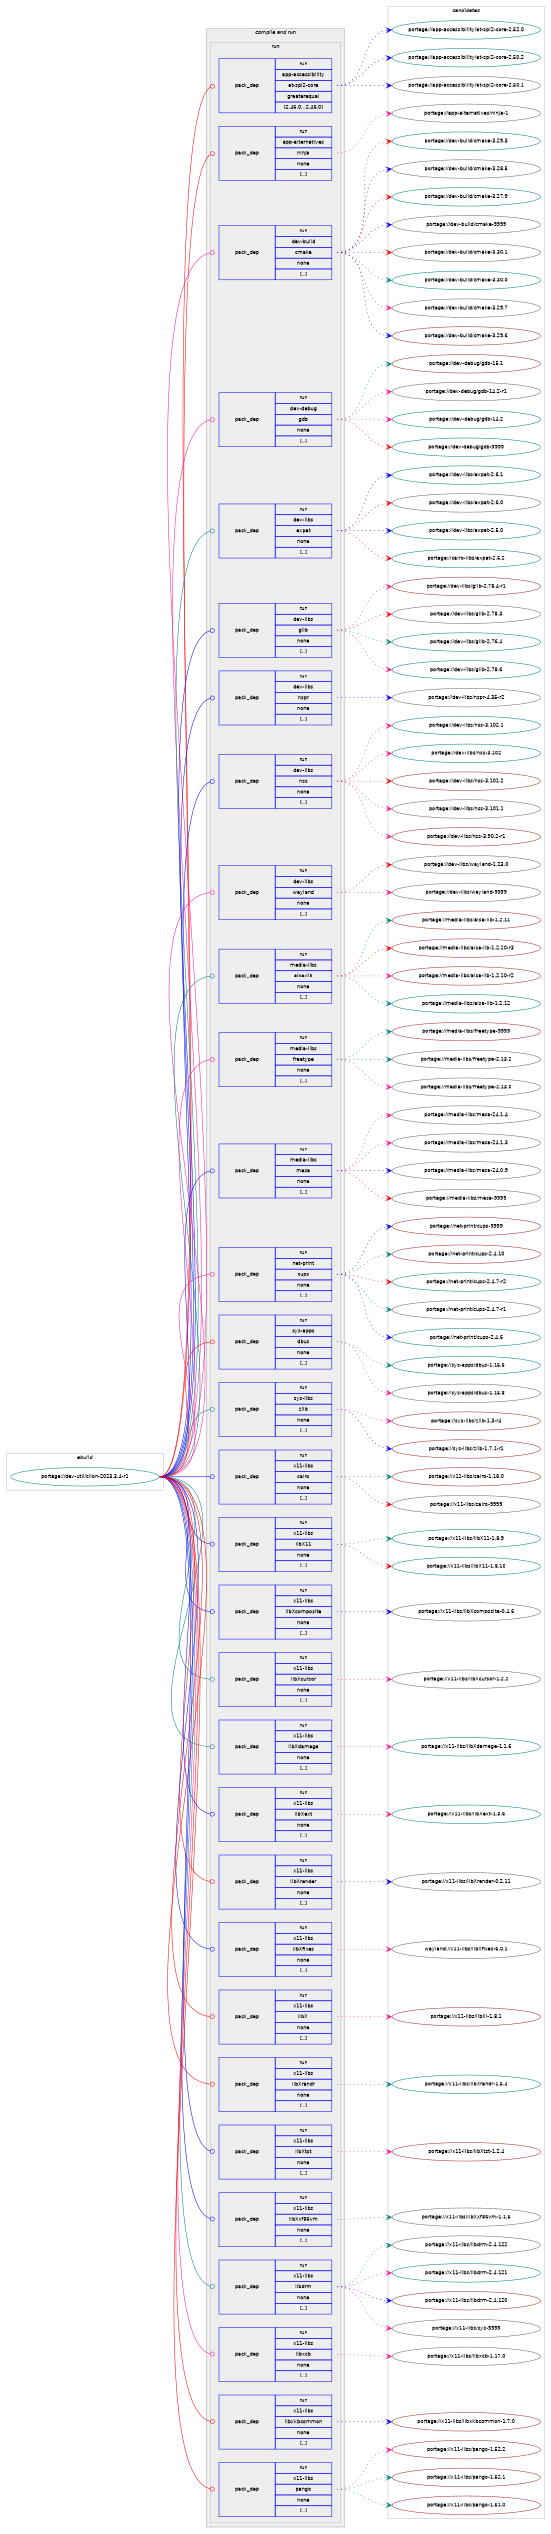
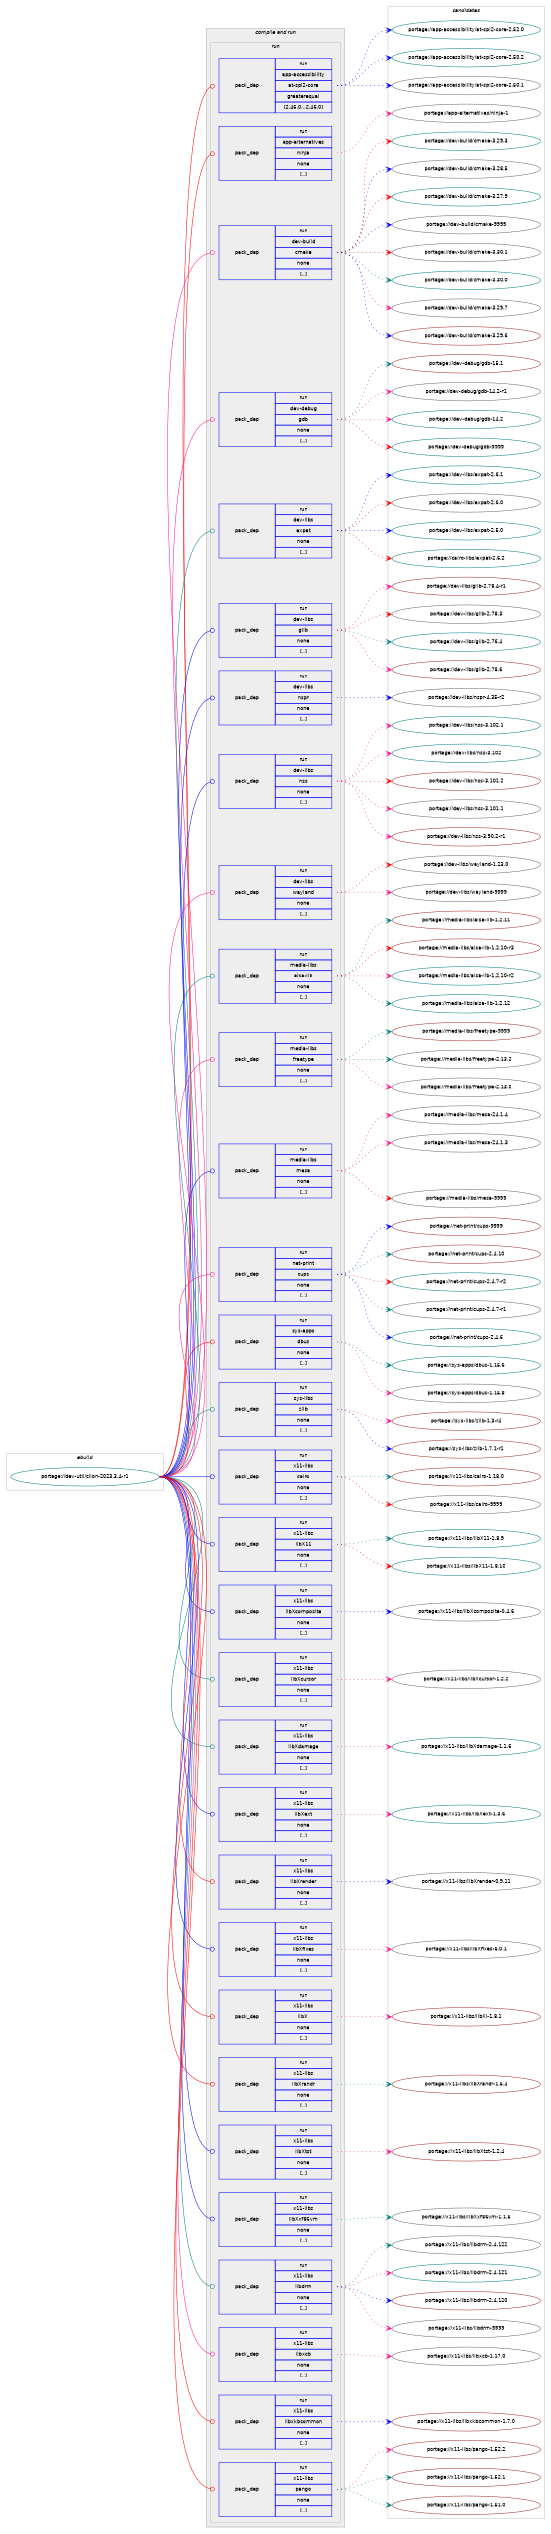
node "portage://dev-libs/glib-2.78.6": color teal -> brown
node "portage://media-libs/alsa-lib-1.2.10-r2": color brown -> teal
node "portage://media-libs/mesa-24.0.9": removed
node "portage://x11-libs/libXrender-0.2.11": label "portage://x11-libs/libXrender-0.2.11" -> "portage://x11-libs/libXrender-0.9.11"
node "wayland://x11-libs/libXfixes-6.0.1": label "wayland://x11-libs/libXfixes-6.0.1" -> "portage://x11-libs/libXfixes-6.0.1"
node "portage://x11-libs/libXrandr-1.5.4": color teal -> brown
node "portage://x11-libs/sys-9999": label "portage://x11-libs/sys-9999" -> "portage://x11-libs/libdrm-9999"
